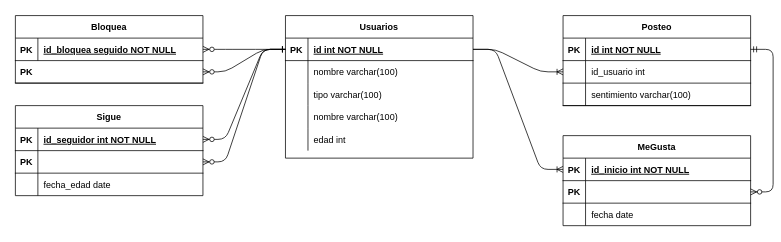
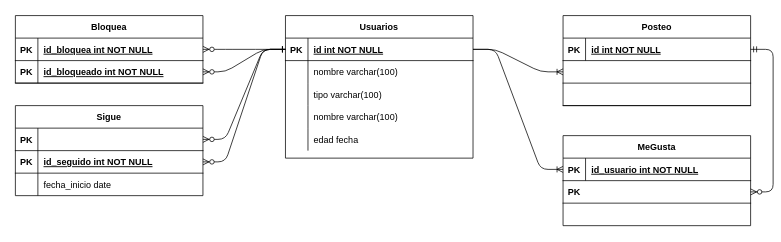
node "id_bloquea seguido NOT NULL": label "id_bloquea seguido NOT NULL" -> "id_bloquea int NOT NULL"
node "id_bloqueado int NOT NULL": added
node "id_usuario int": removed
node "sentimiento varchar(100)": removed
node "id_seguidor int NOT NULL": removed
node "edad int": label "edad int" -> "edad fecha"
node "id_seguido int NOT NULL": added
node "id_inicio int NOT NULL": label "id_inicio int NOT NULL" -> "id_usuario int NOT NULL"
node "fecha_edad date": label "fecha_edad date" -> "fecha_inicio date"
node "fecha date": removed
